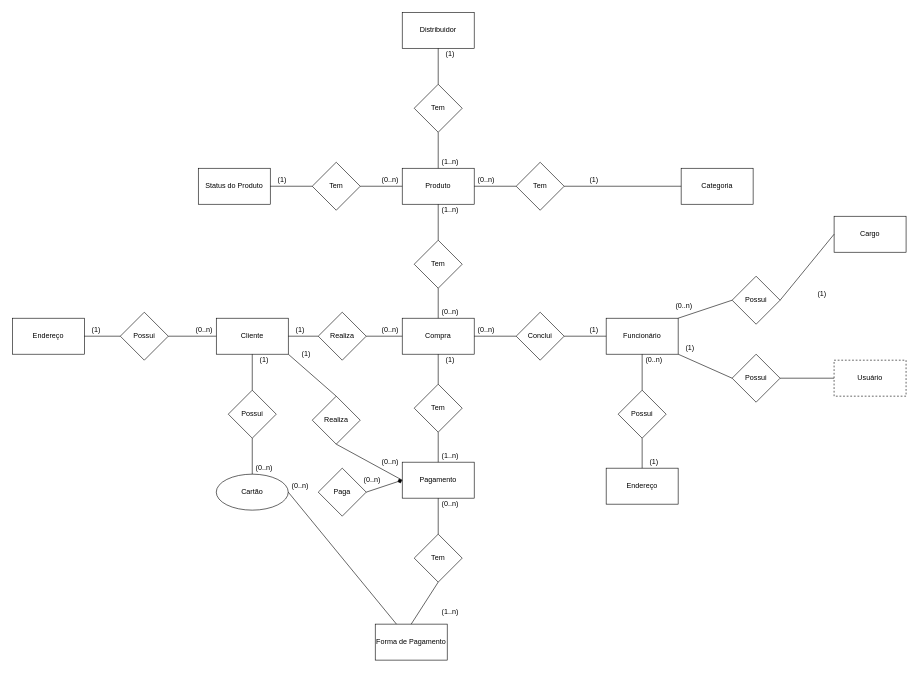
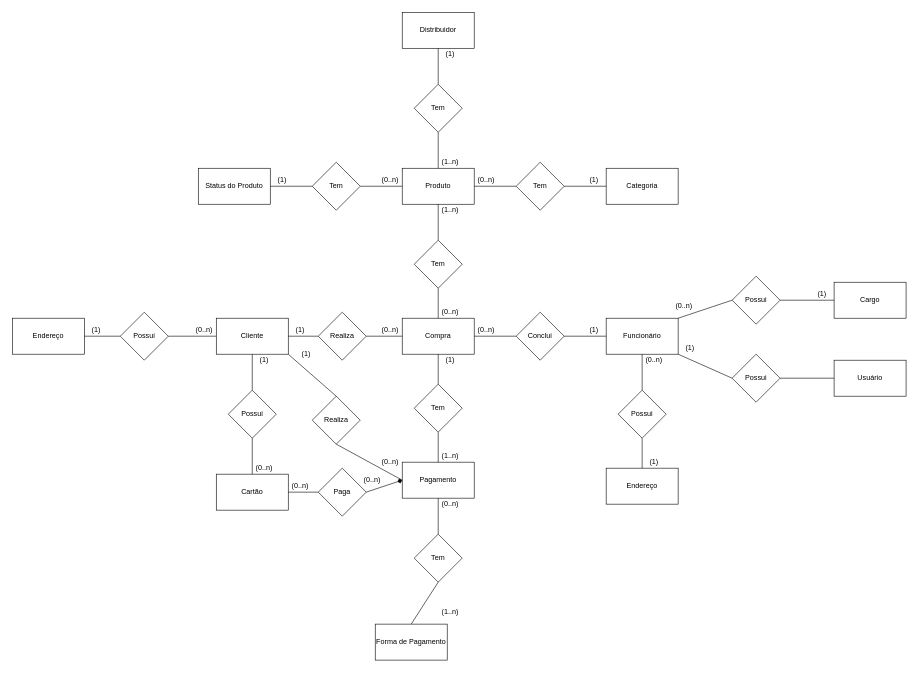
node "Categoria": moved (717, 186) -> (642, 186)
node "Cargo": moved (870, 234) -> (870, 300)
node "Usuário": style dashed -> solid
node "Cartão": shape ellipse -> rectangle
edge "Cartão" -- "Forma de Pagamento": now "Cartão" -- "Paga"
